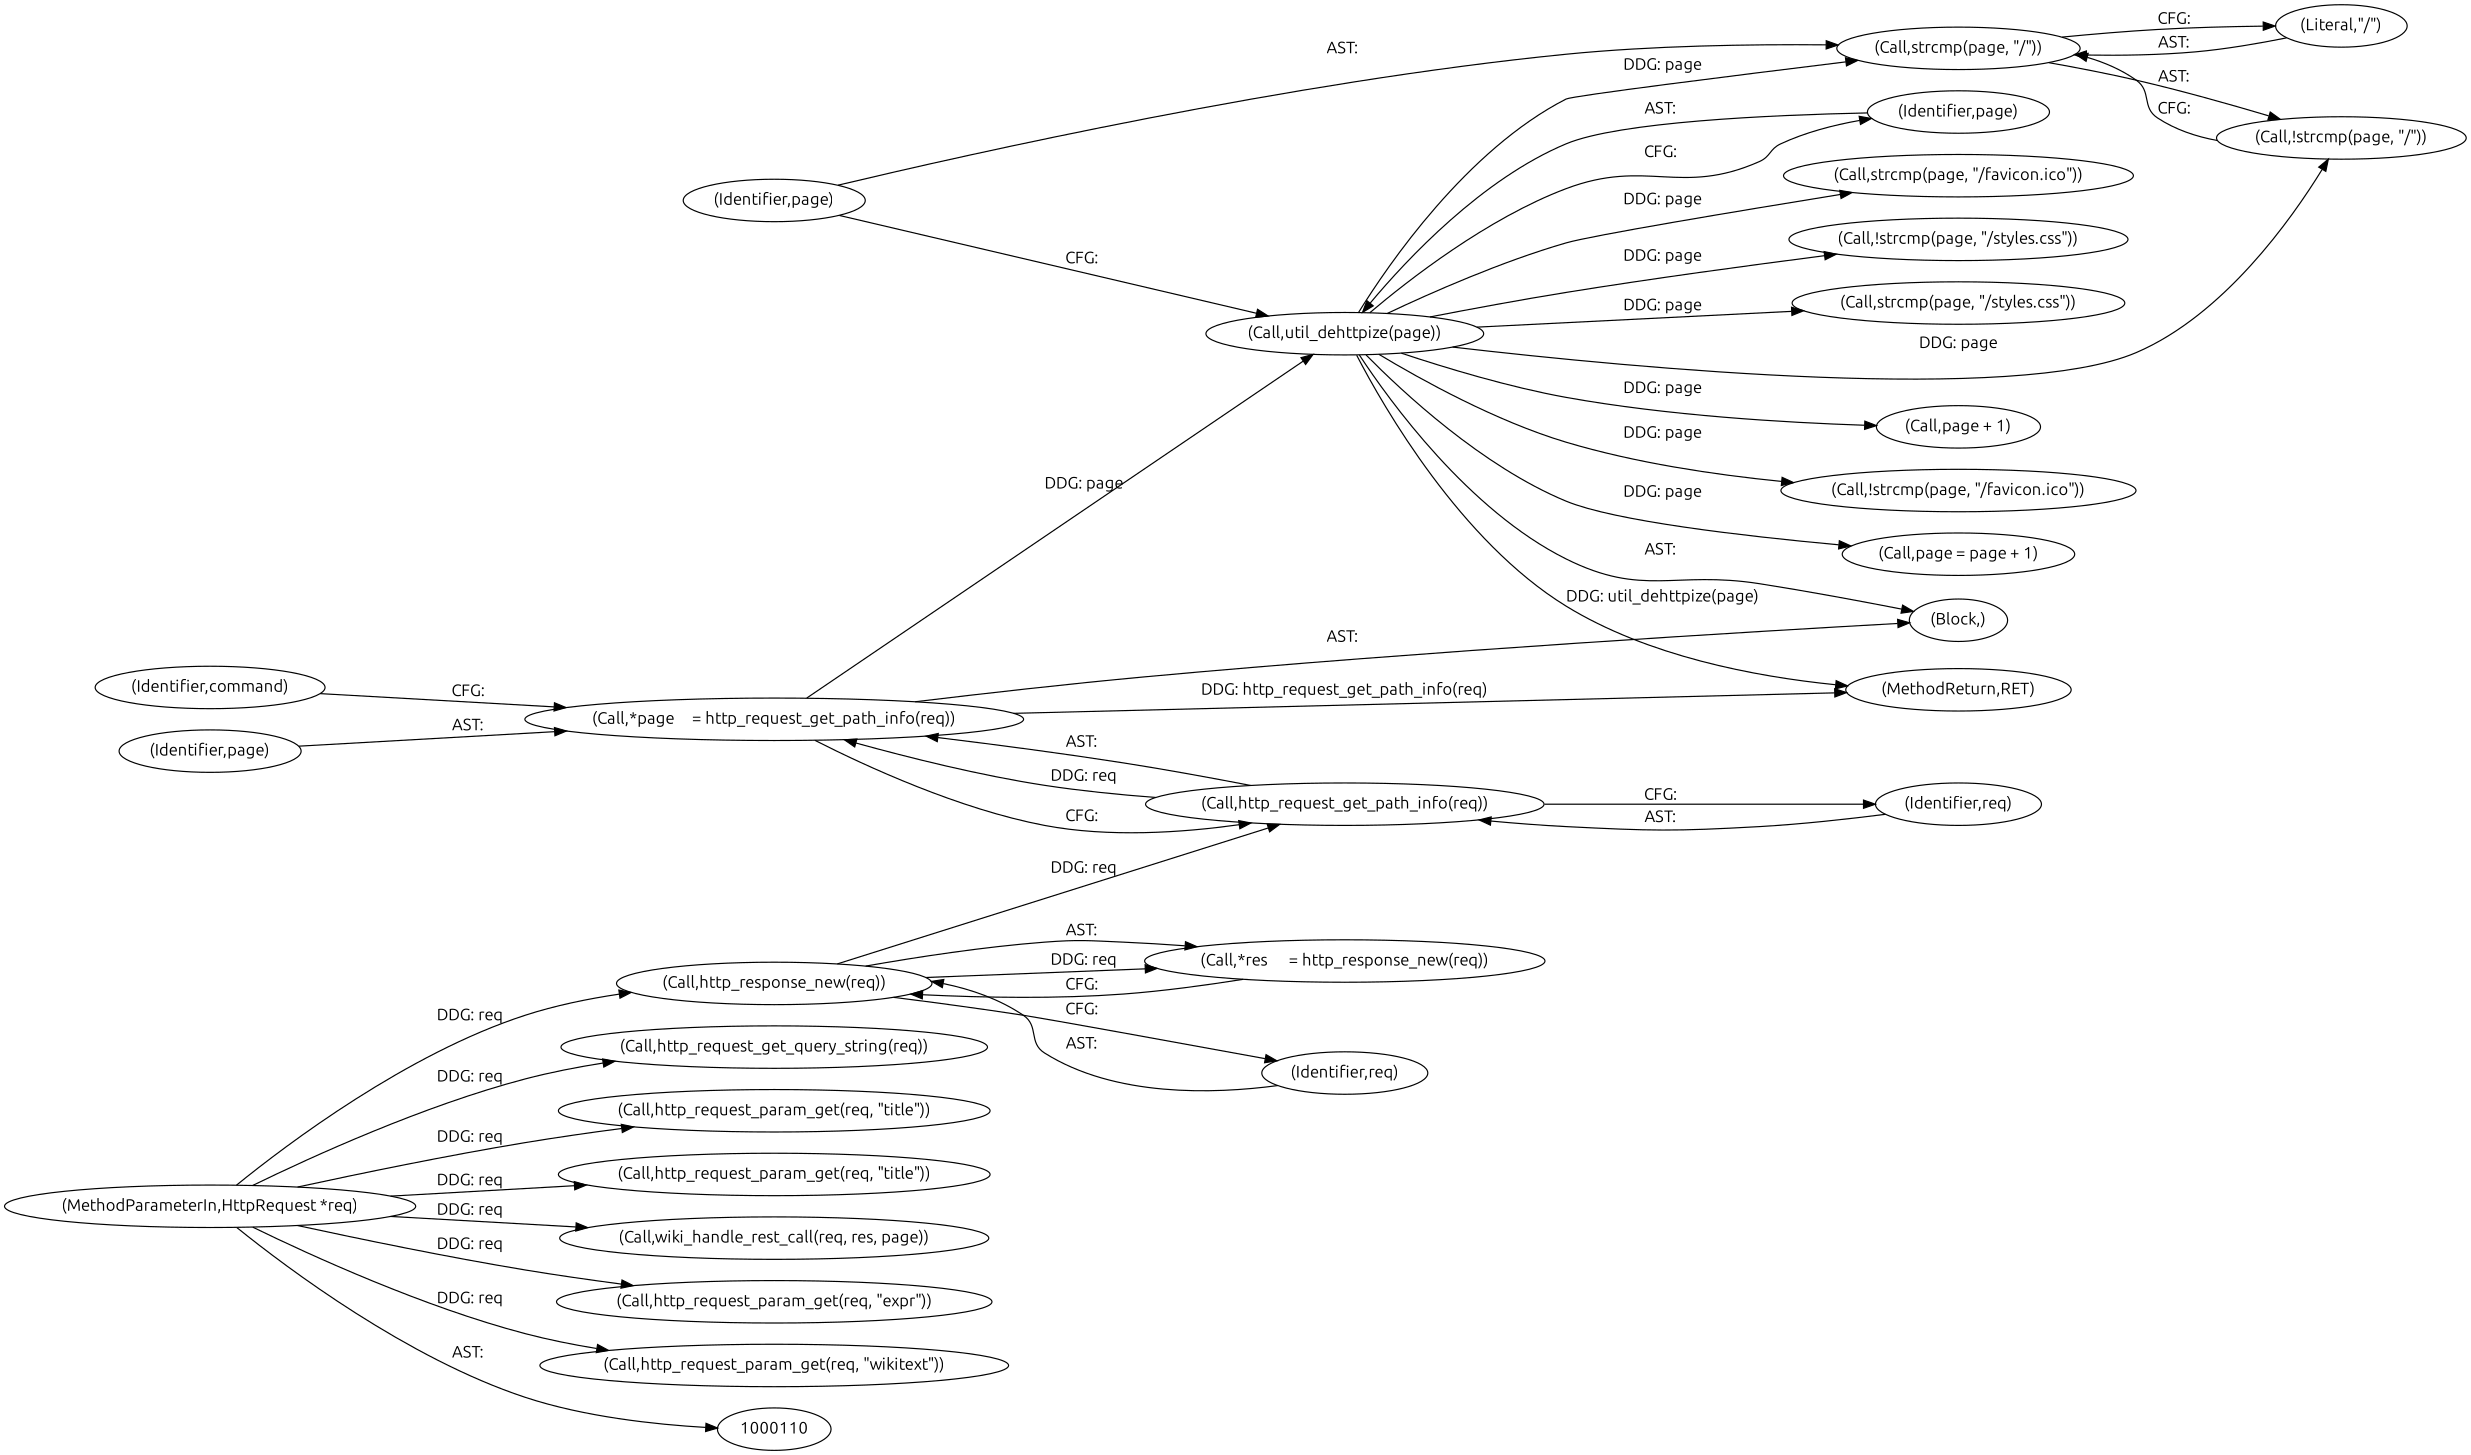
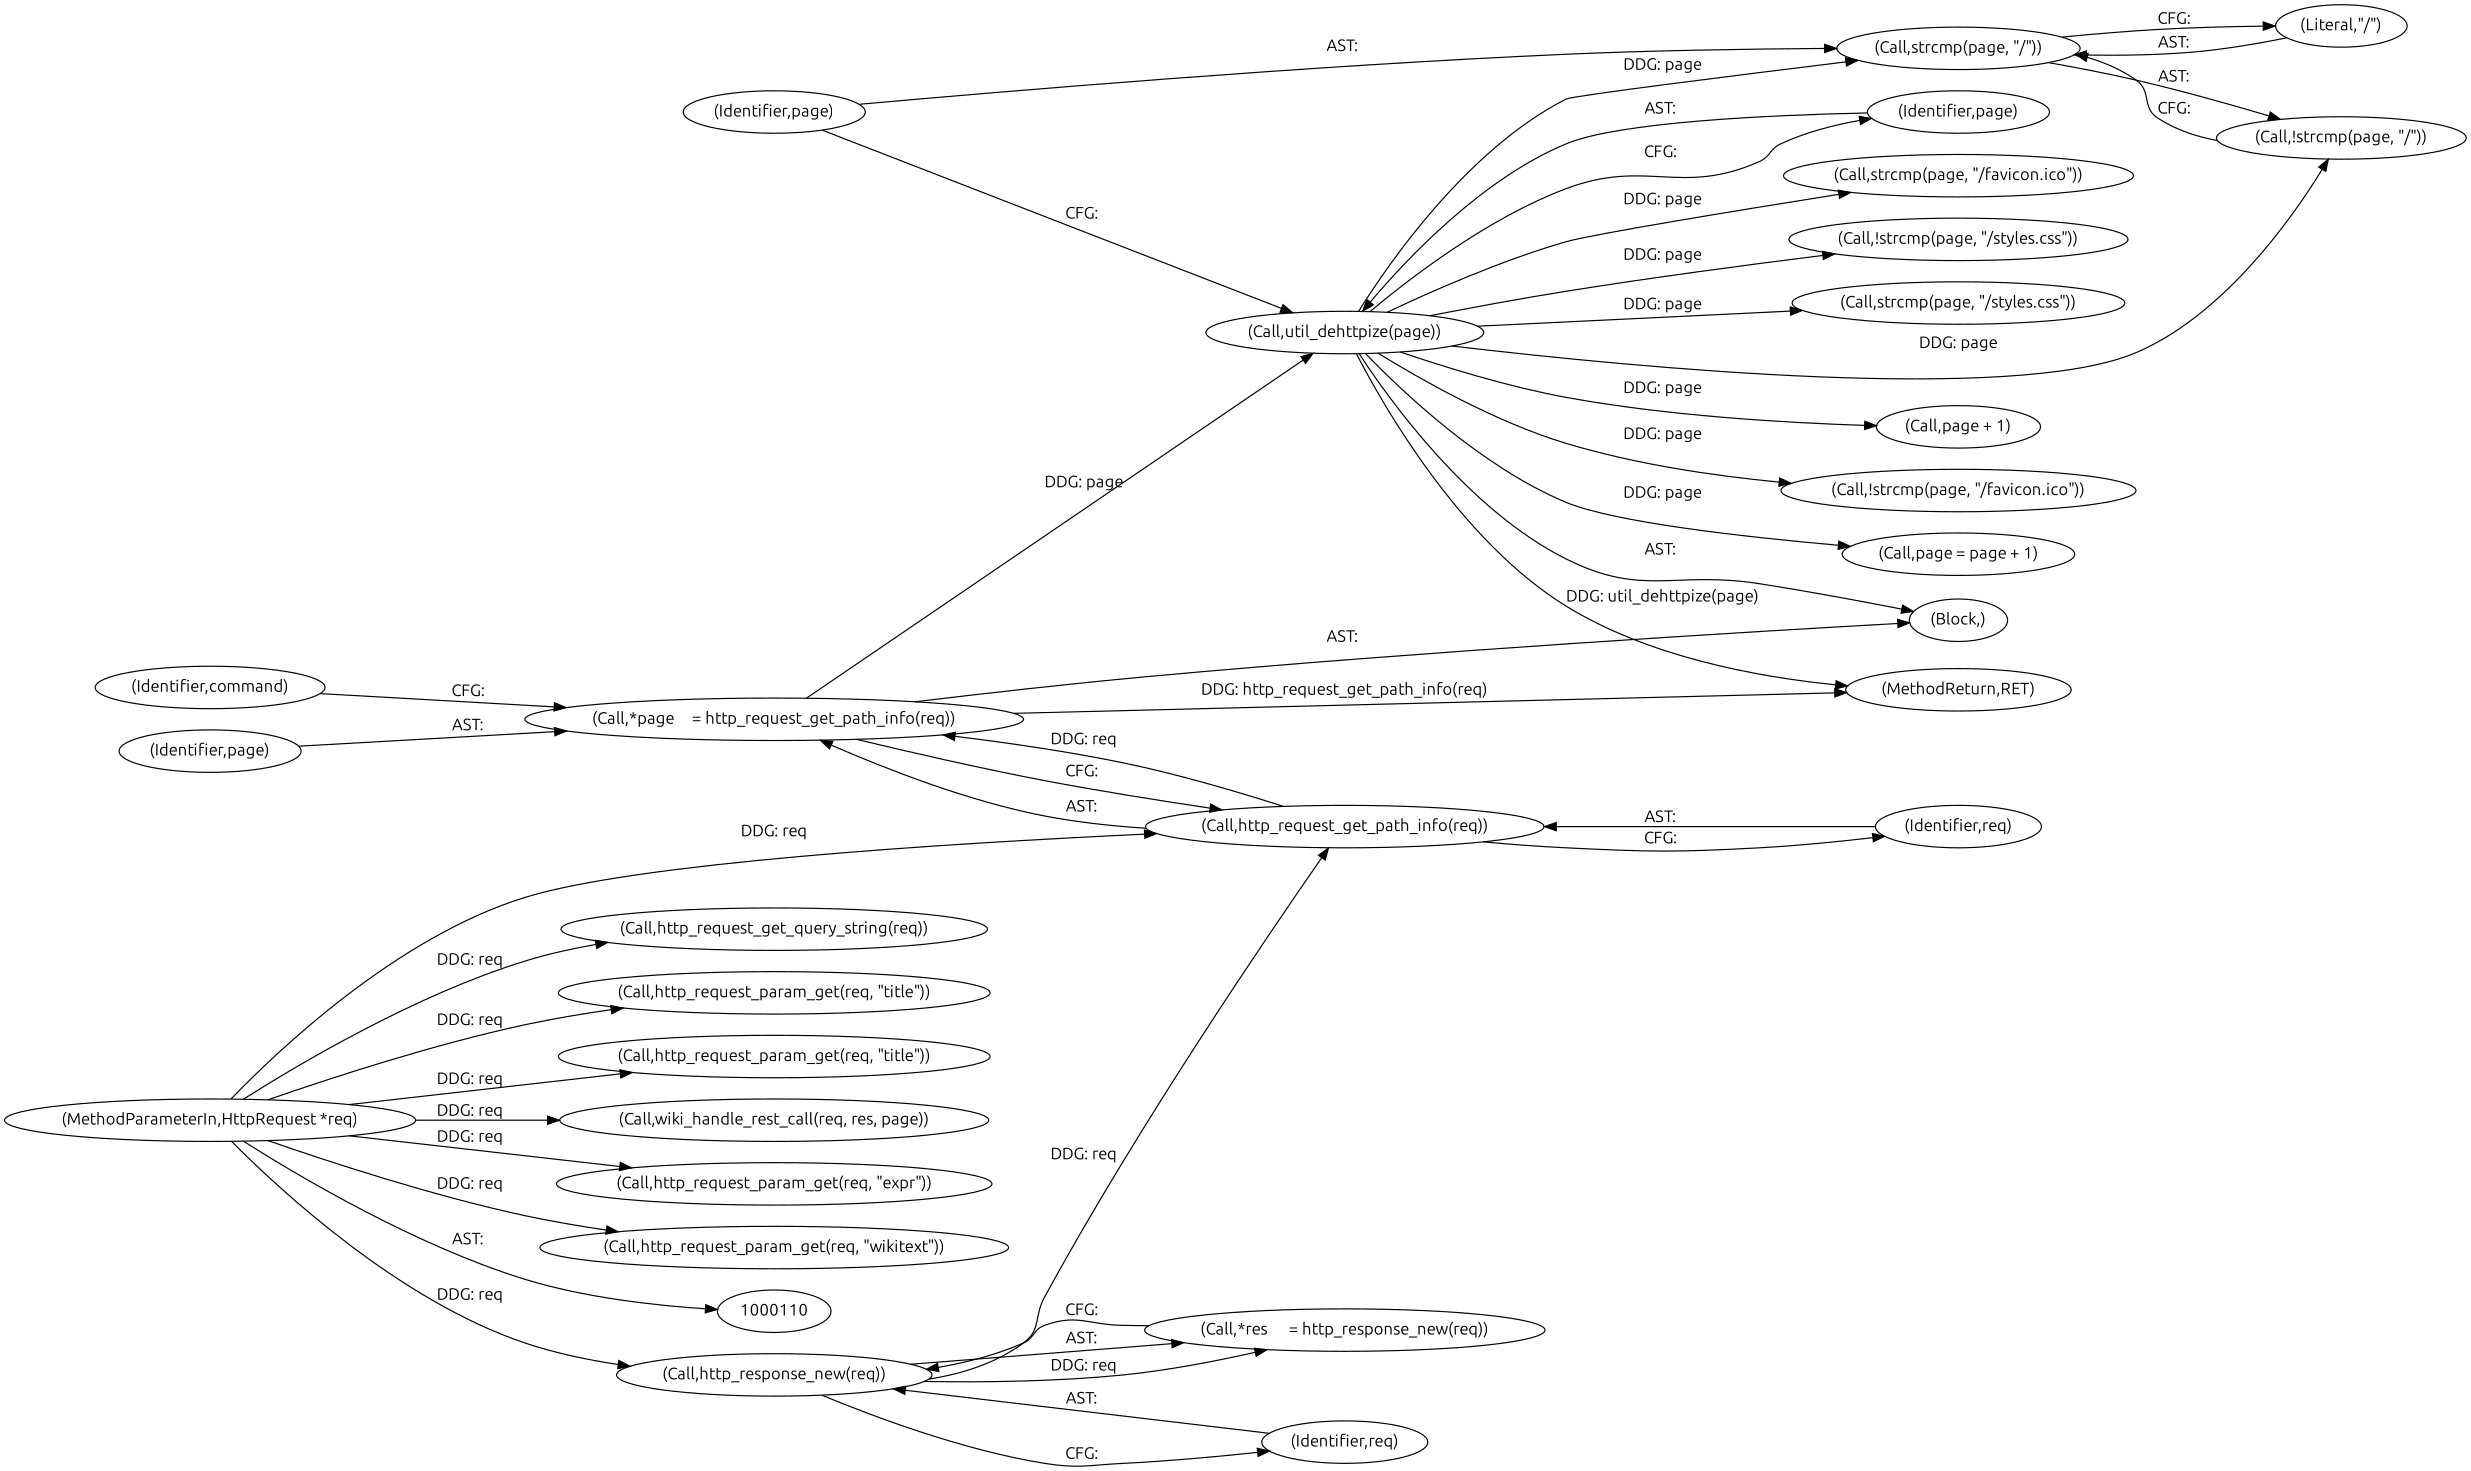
edge "(MethodParameterIn,HttpRequest *req)" -> "(Call,http_request_get_path_info(req))": added, label "DDG: req"
